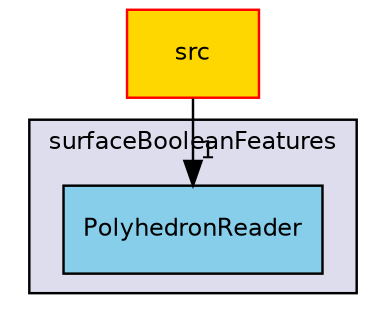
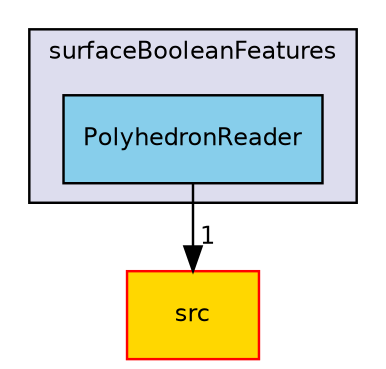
edge "src" -> "PolyhedronReader": reversed
